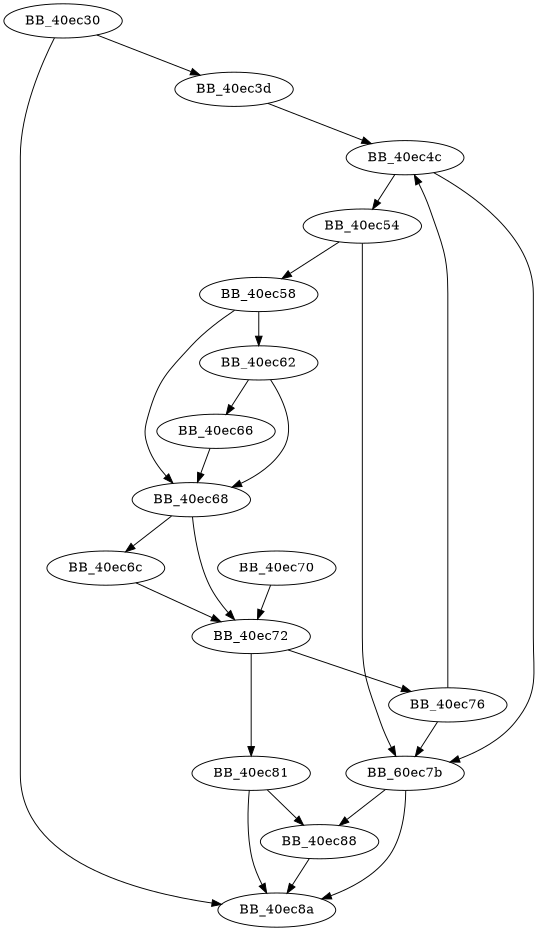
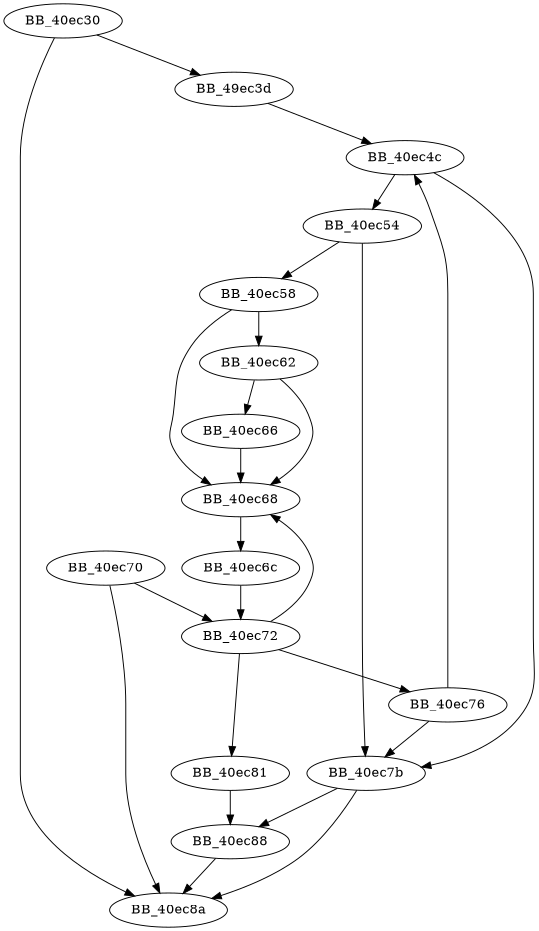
node "BB_40ec3d": label "BB_40ec3d" -> "BB_49ec3d"
edge "BB_40ec68" -> "BB_40ec72": reversed
node "BB_60ec7b": label "BB_60ec7b" -> "BB_40ec7b"
edge "BB_40ec81" -> "BB_40ec8a": now "BB_40ec70" -> "BB_40ec8a"
